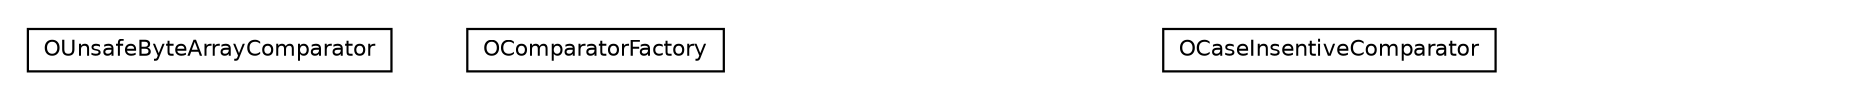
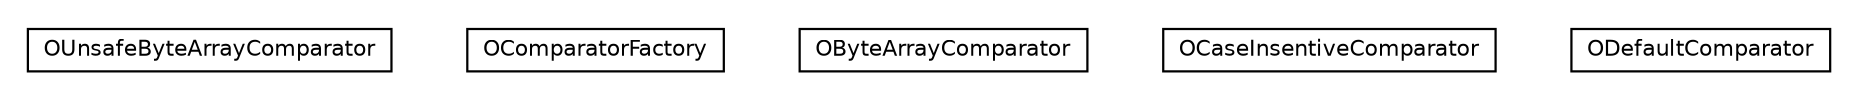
node "OByteArrayComparator": added
node "ODefaultComparator": added
